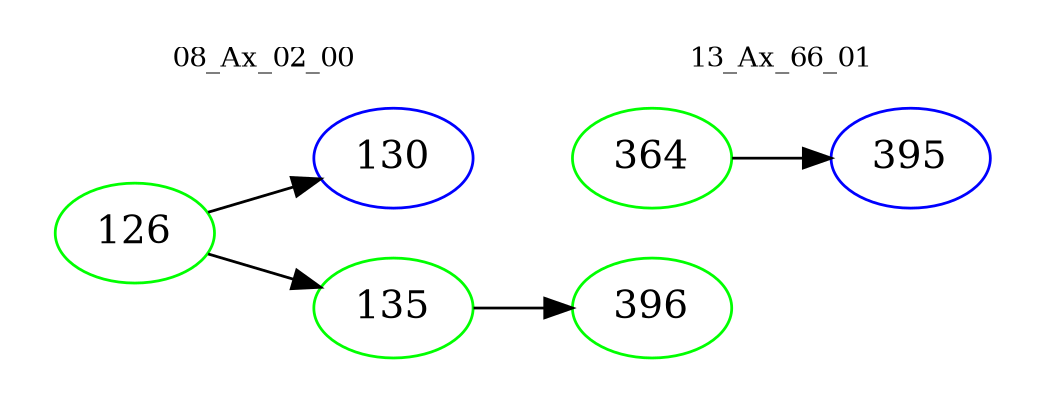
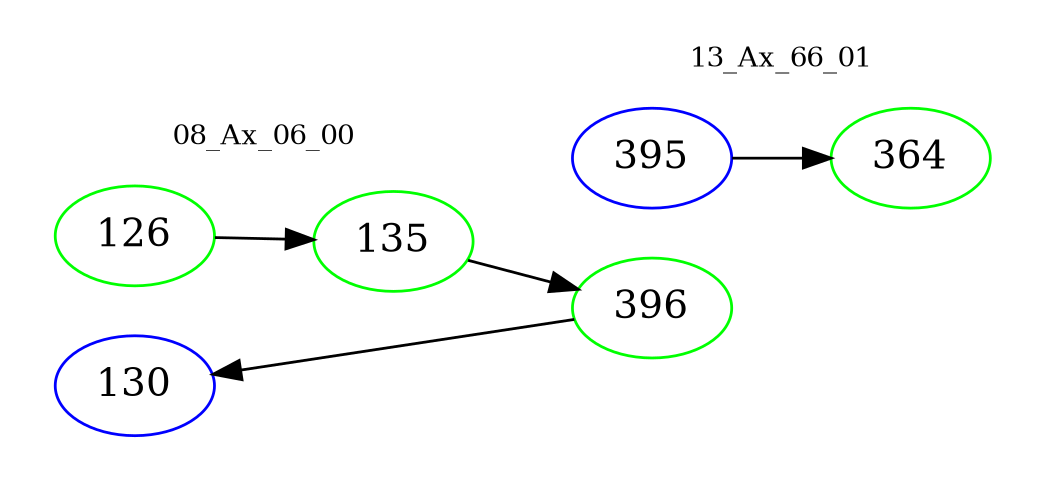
cluster "08_Ax_02_00": label "08_Ax_02_00" -> "08_Ax_06_00"
edge "364" -> "395": reversed
edge "126" -> "130": now "396" -> "130"
